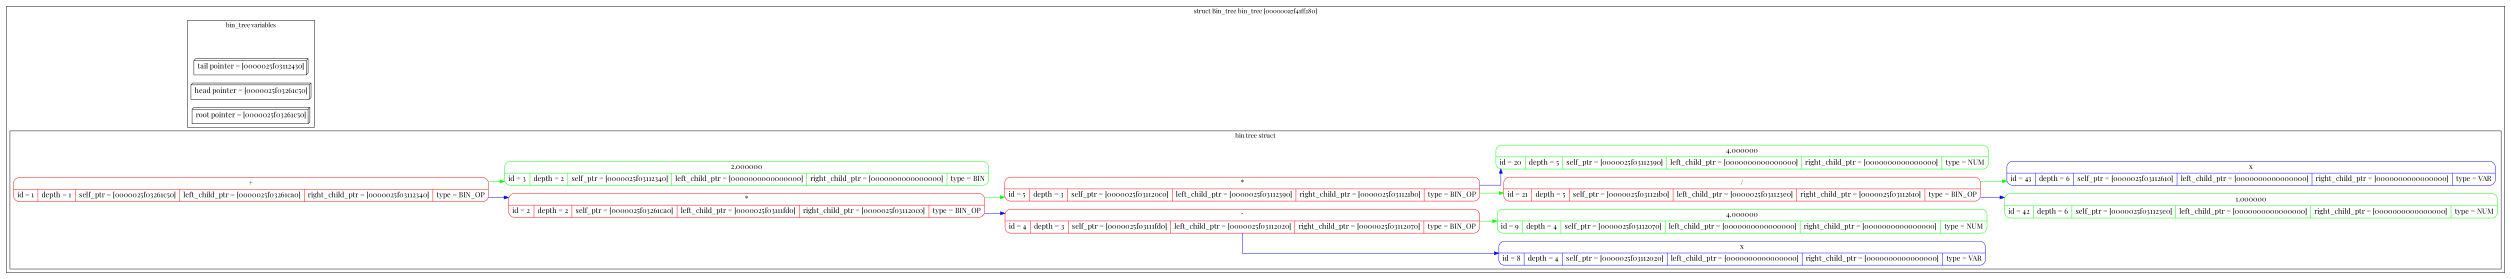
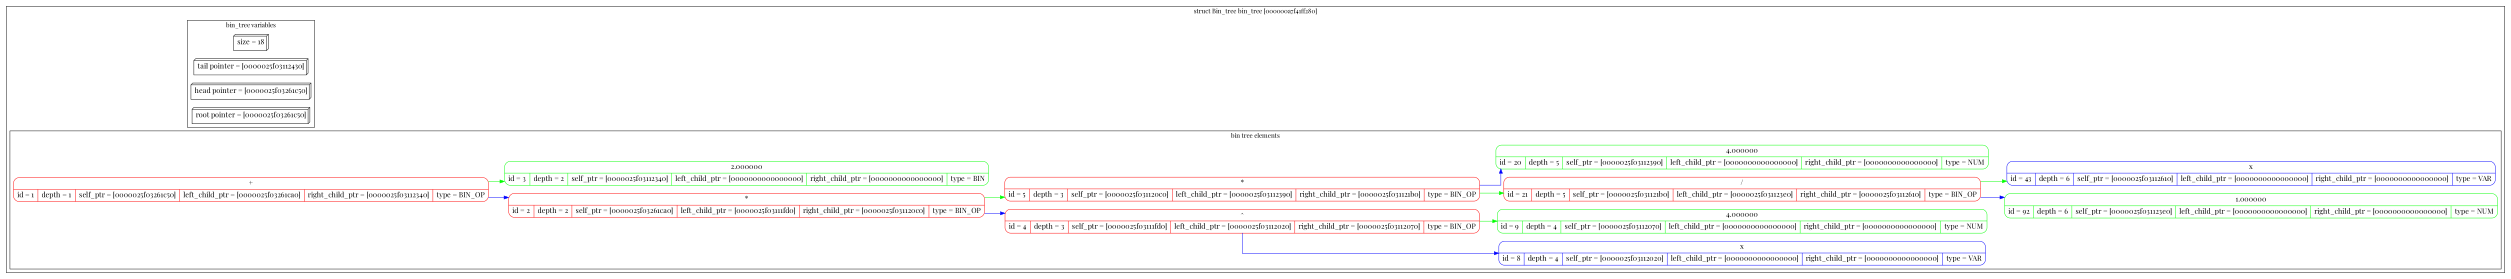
node "size = 18": added
cluster "bin tree struct": label "bin tree struct" -> "bin tree elements"
node "1.000000": text "id = 42" -> "id = 92"
